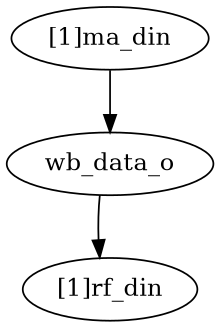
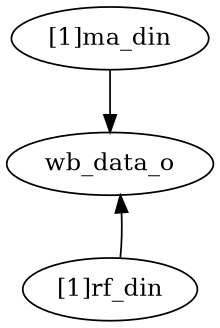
edge "wb_data_o" -> "[1]rf_din": reversed
